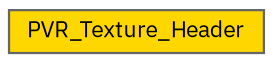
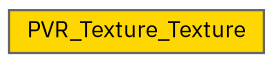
node "PVR_Texture_Header": label "PVR_Texture_Header" -> "PVR_Texture_Texture"
